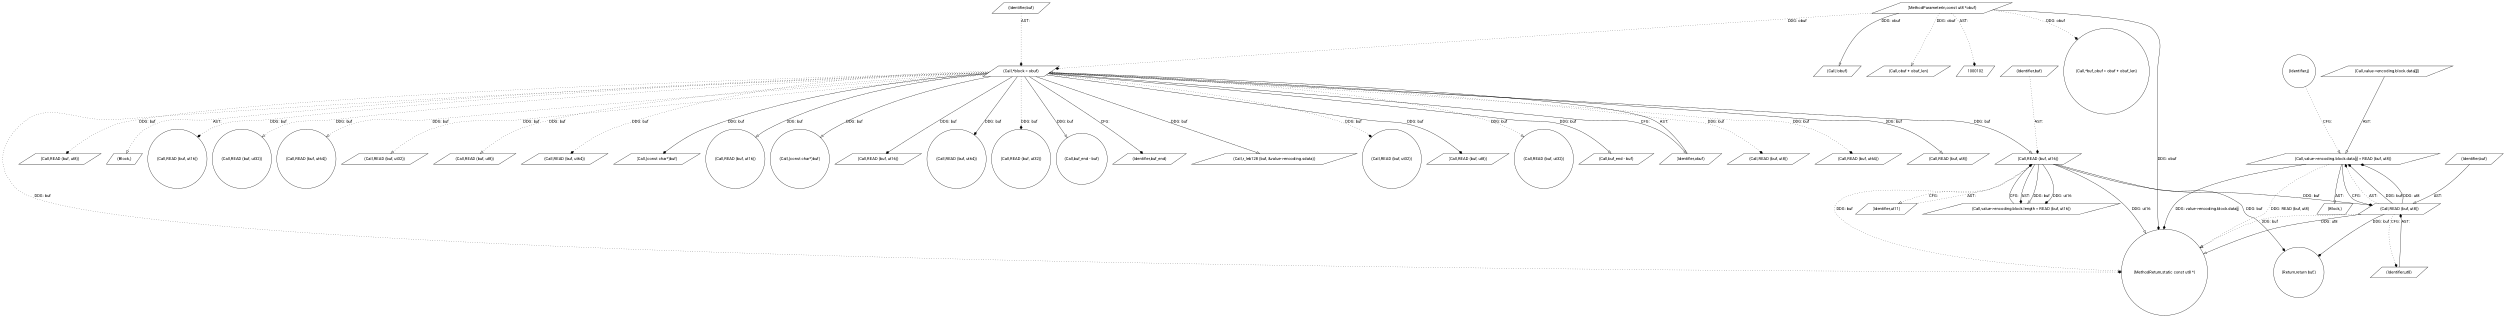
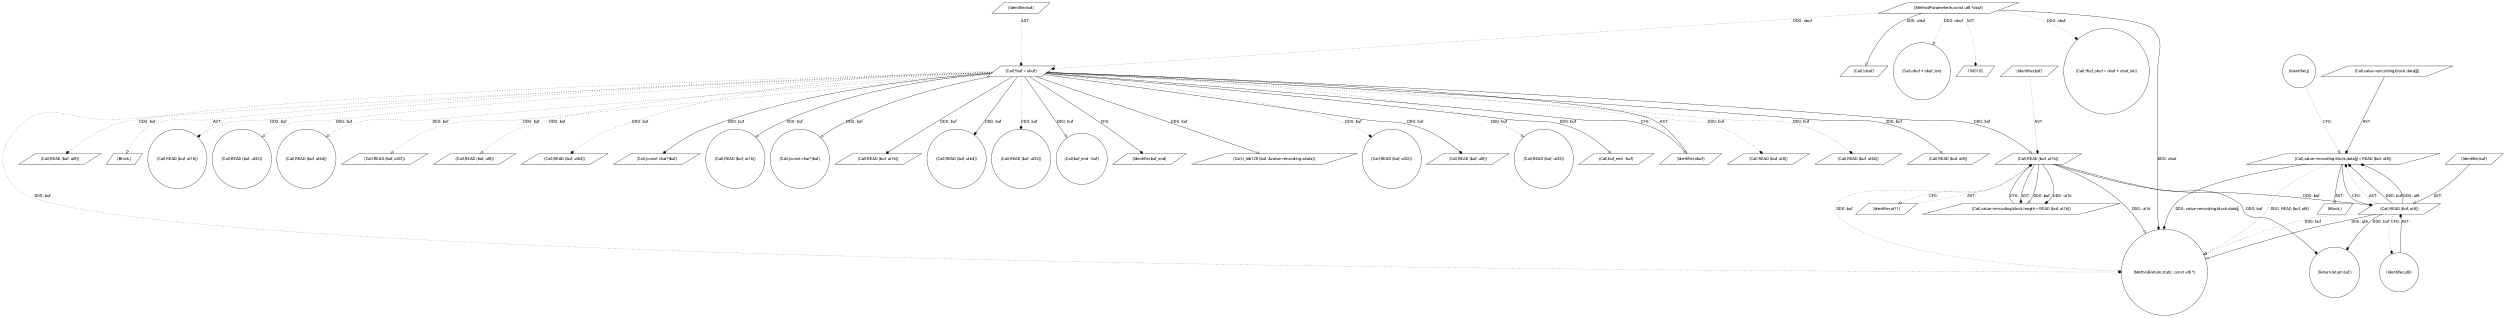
node "(Call,*block = obuf)": label "(Call,*block = obuf)" -> "(Call,*buf = obuf)"
node "(Call,obuf + obuf_len)": shape parallelogram -> circle
edge "(Call,value->encoding.block.data[j])" -> "(Call,value->encoding.block.data[j] = READ (buf, ut8))": arrowhead onormal -> diamond
node "(Identifier,ut8)": shape parallelogram -> circle
